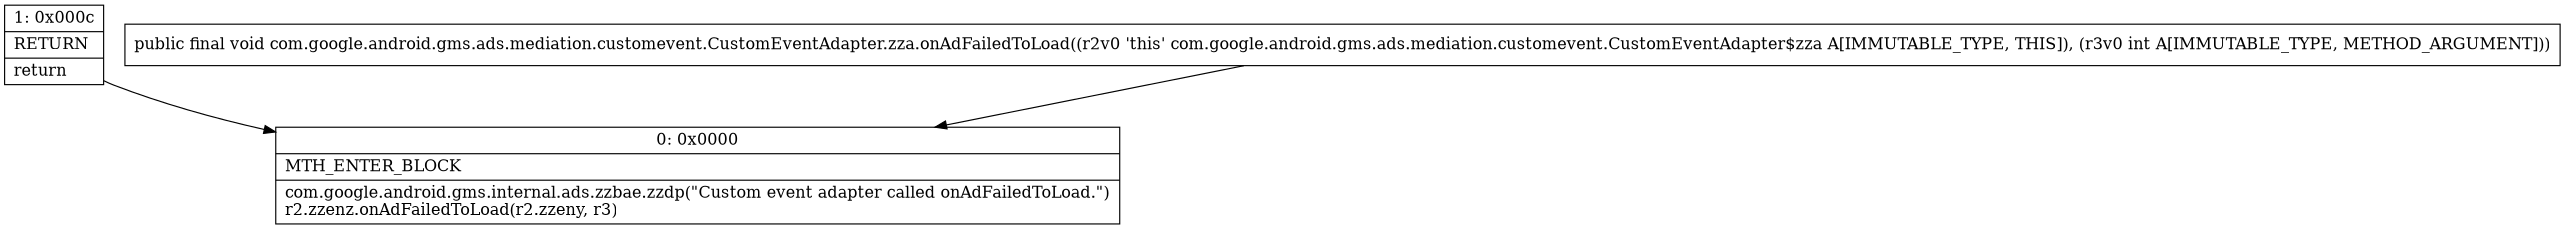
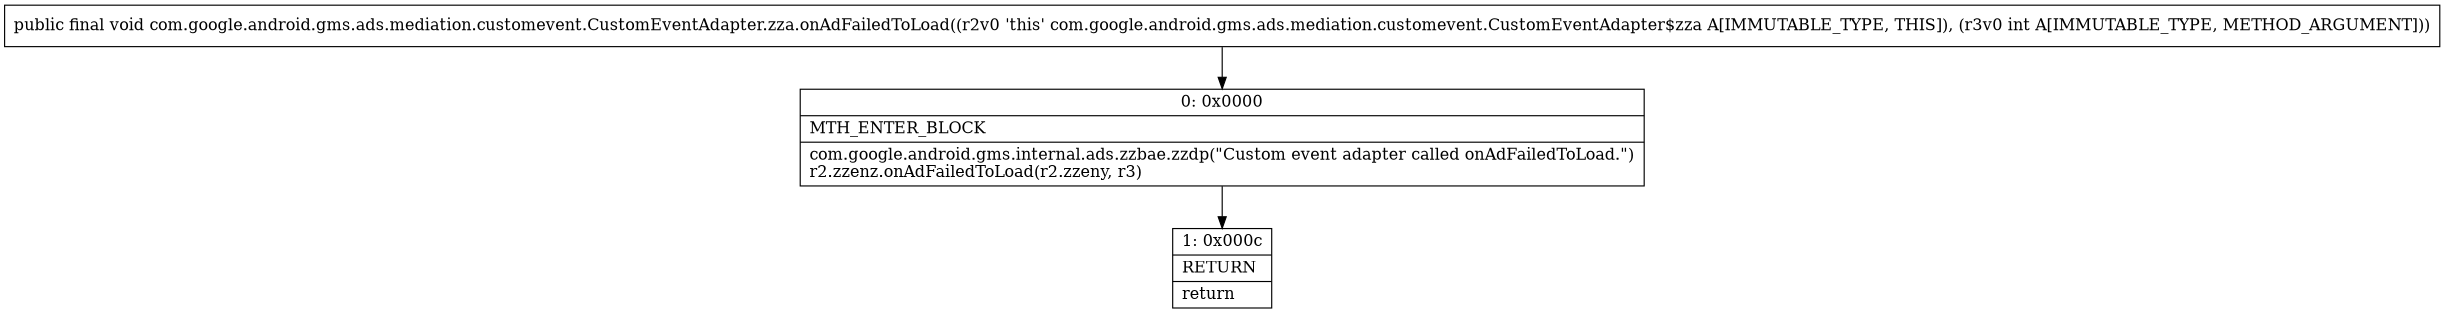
edge "1: 0x000c" -> "0: 0x0000": reversed
